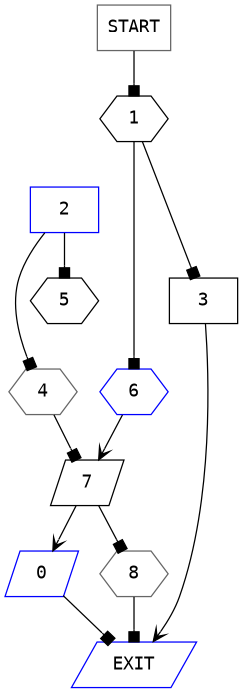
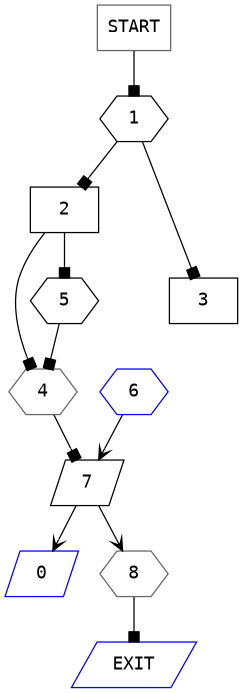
node "2": color blue -> black
edge "1" -> "6": now "1" -> "2"
edge "5" -> "4": added
edge "3" -> "EXIT": removed
edge "7" -> "8": arrowhead box -> vee
edge "0" -> "EXIT": removed
